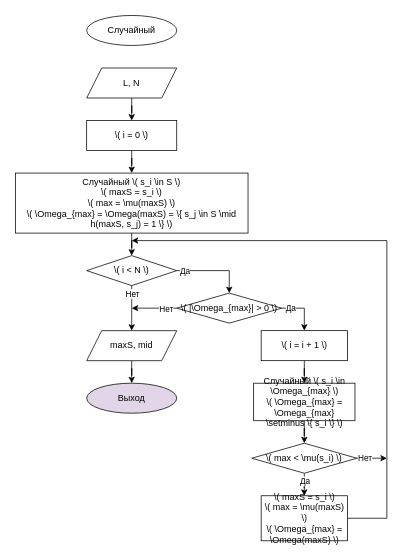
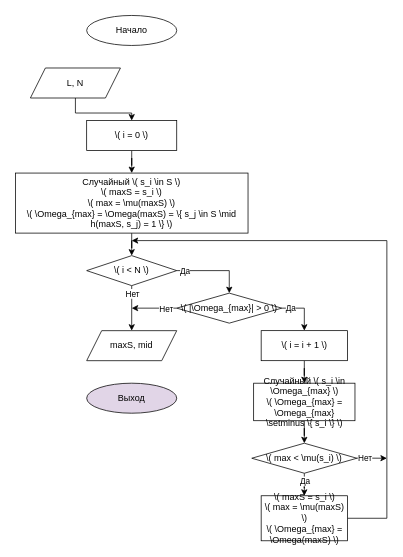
node "Случайный": label "Случайный" -> "Начало"
node "L, N": moved (132, 83) -> (75, 83)
edge "maxS, mid" -> "Выход": removed
